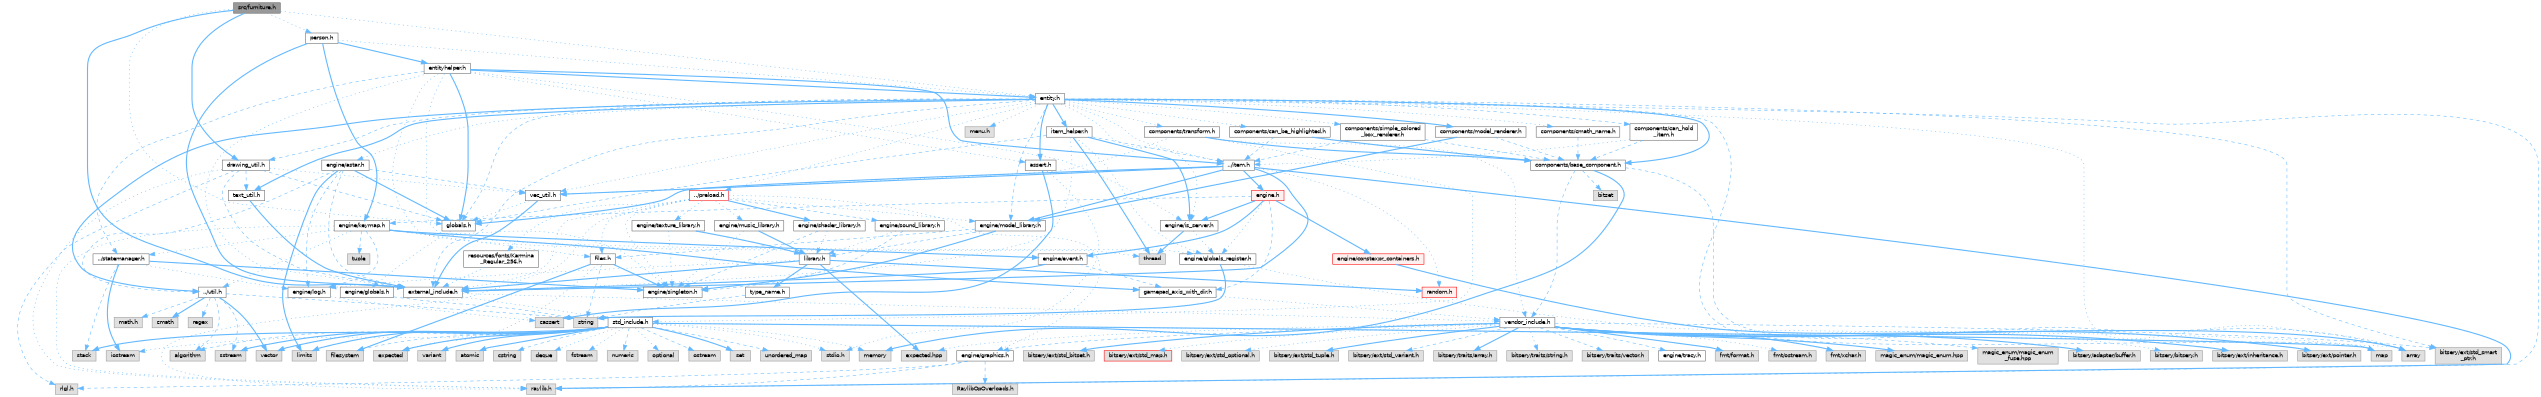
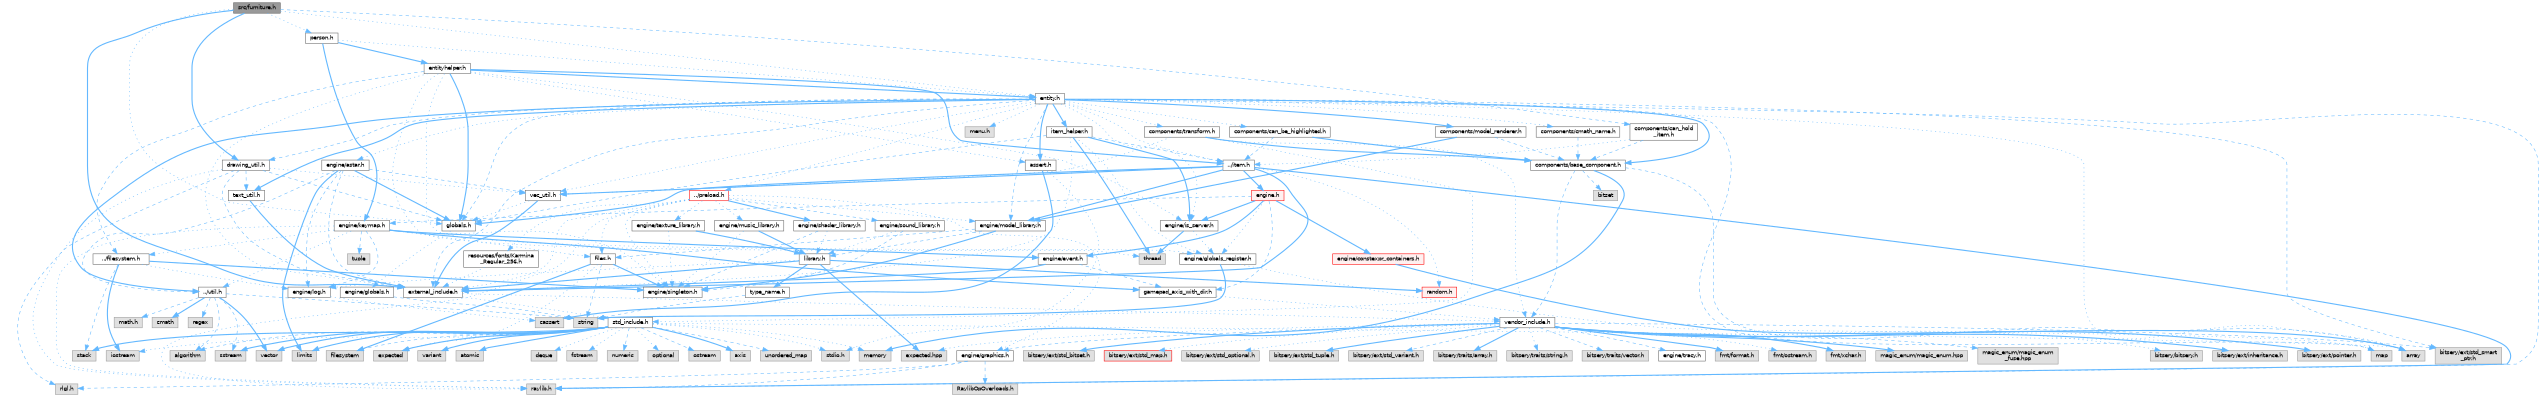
edge "entity.h" -> "components/can_hold _item.h": now "src/furniture.h" -> "components/can_hold _item.h"
node "components/simple_colored _box_renderer.h": removed
edge "person.h" -> "external_include.h": removed
node "../statemanager.h": label "../statemanager.h" -> "../filesystem.h"
edge "std_include.h" -> "map": removed
node "cstring": removed
node "set": label "set" -> "axis"
node "bitsery/adapter/buffer.h": removed
